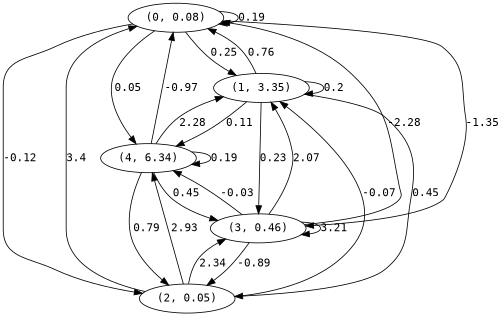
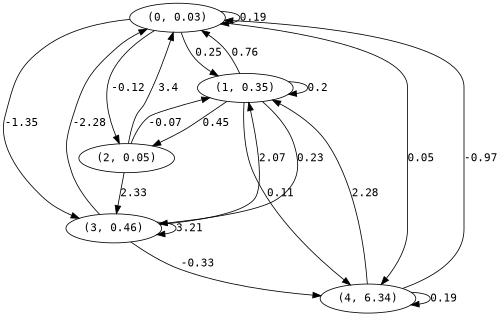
node "(0, 0.08)": label "(0, 0.08)" -> "(0, 0.03)"
node "(1, 3.35)": label "(1, 3.35)" -> "(1, 0.35)"
edge "(3, 0.46)" -> "(4, 6.34)": label "-0.03" -> "-0.33"
edge "(4, 6.34)" -> "(3, 0.46)": removed, label "0.45"
edge "(4, 6.34)" -> "(2, 0.05)": removed, label "0.79"
edge "(2, 0.05)" -> "(4, 6.34)": removed, label "2.93"
edge "(2, 0.05)" -> "(3, 0.46)": label "2.34" -> "2.33"
edge "(3, 0.46)" -> "(2, 0.05)": removed, label "-0.89"
